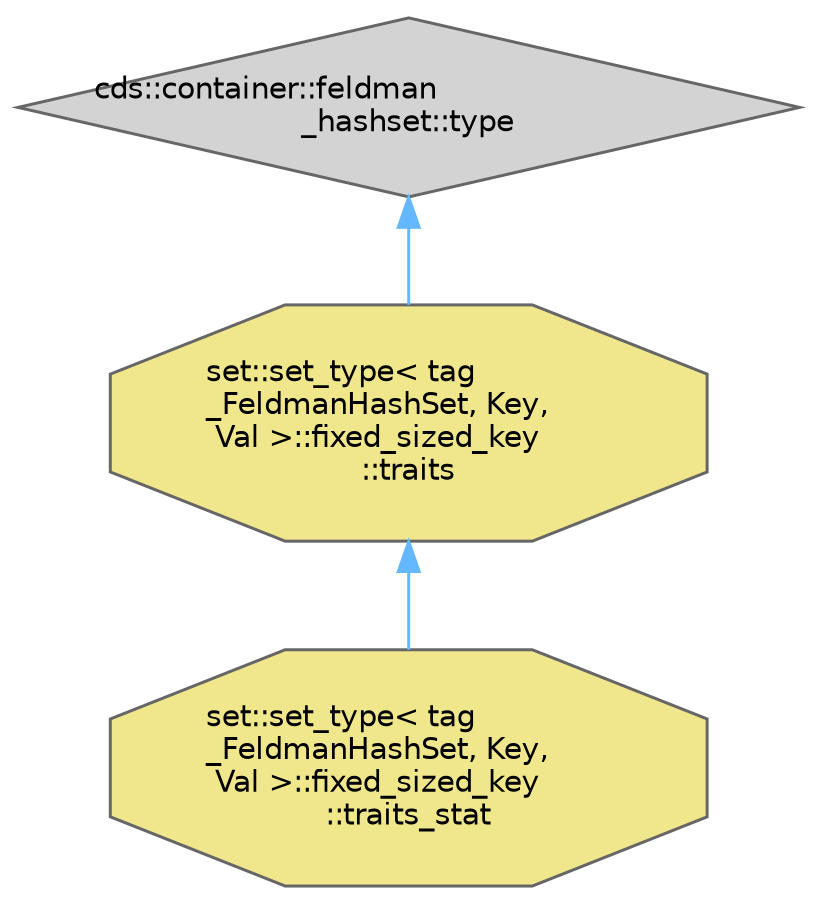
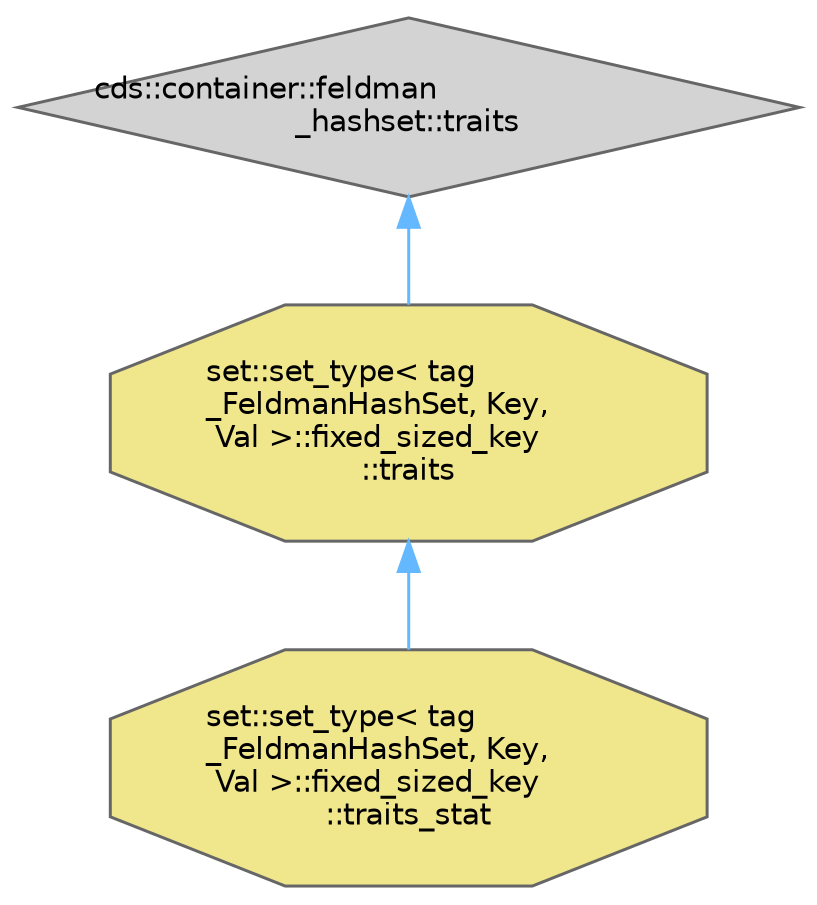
node "cds::container::feldman _hashset::type": label "cds::container::feldman _hashset::type" -> "cds::container::feldman _hashset::traits"
